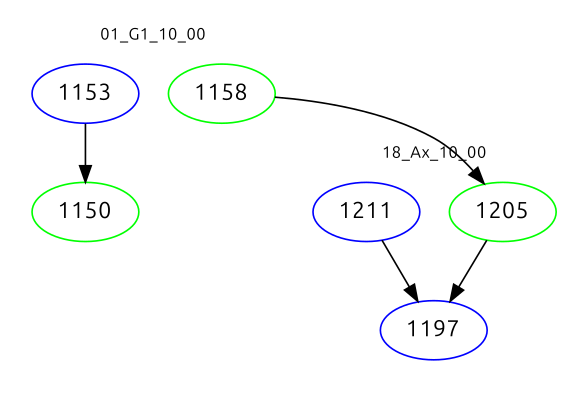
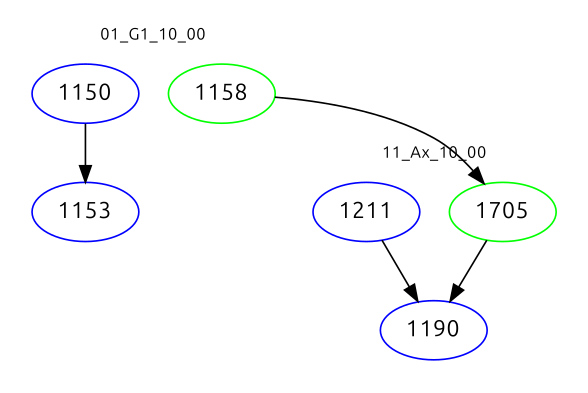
edge "1153" -> "1150": reversed
cluster "18_Ax_10_00": label "18_Ax_10_00" -> "11_Ax_10_00"
node "1150": color green -> blue
node "1205": label "1205" -> "1705"
node "1197": label "1197" -> "1190"
